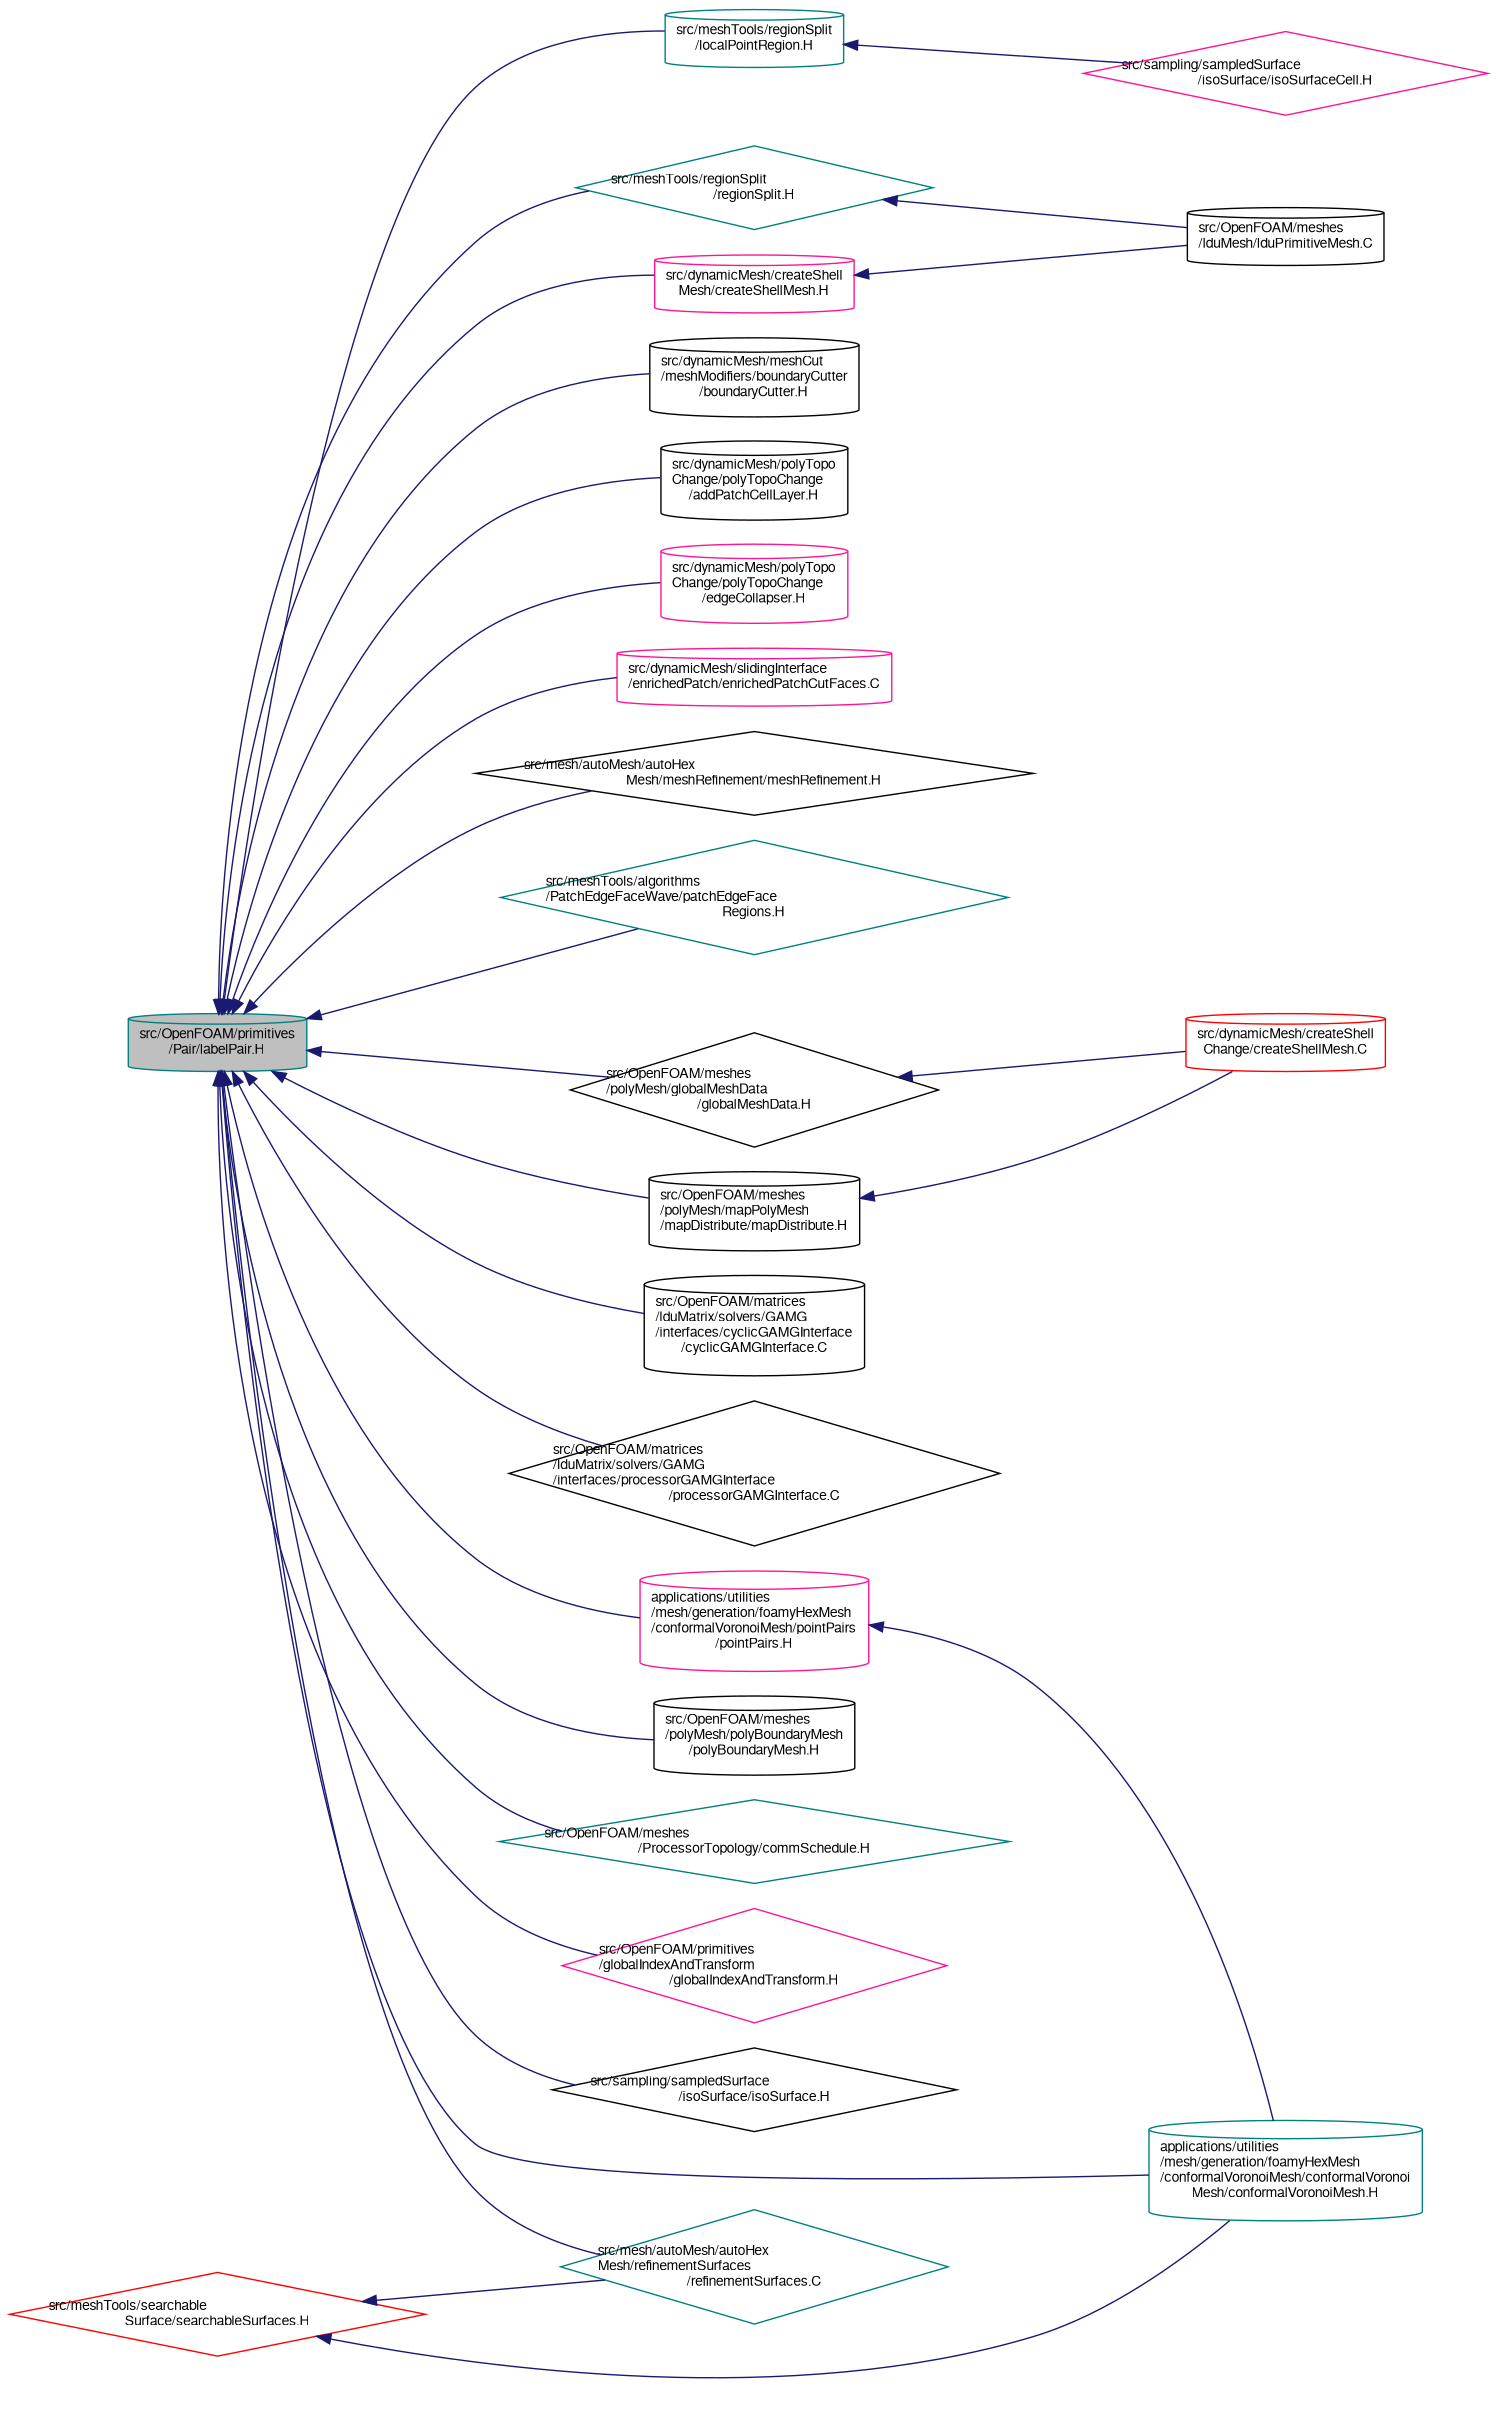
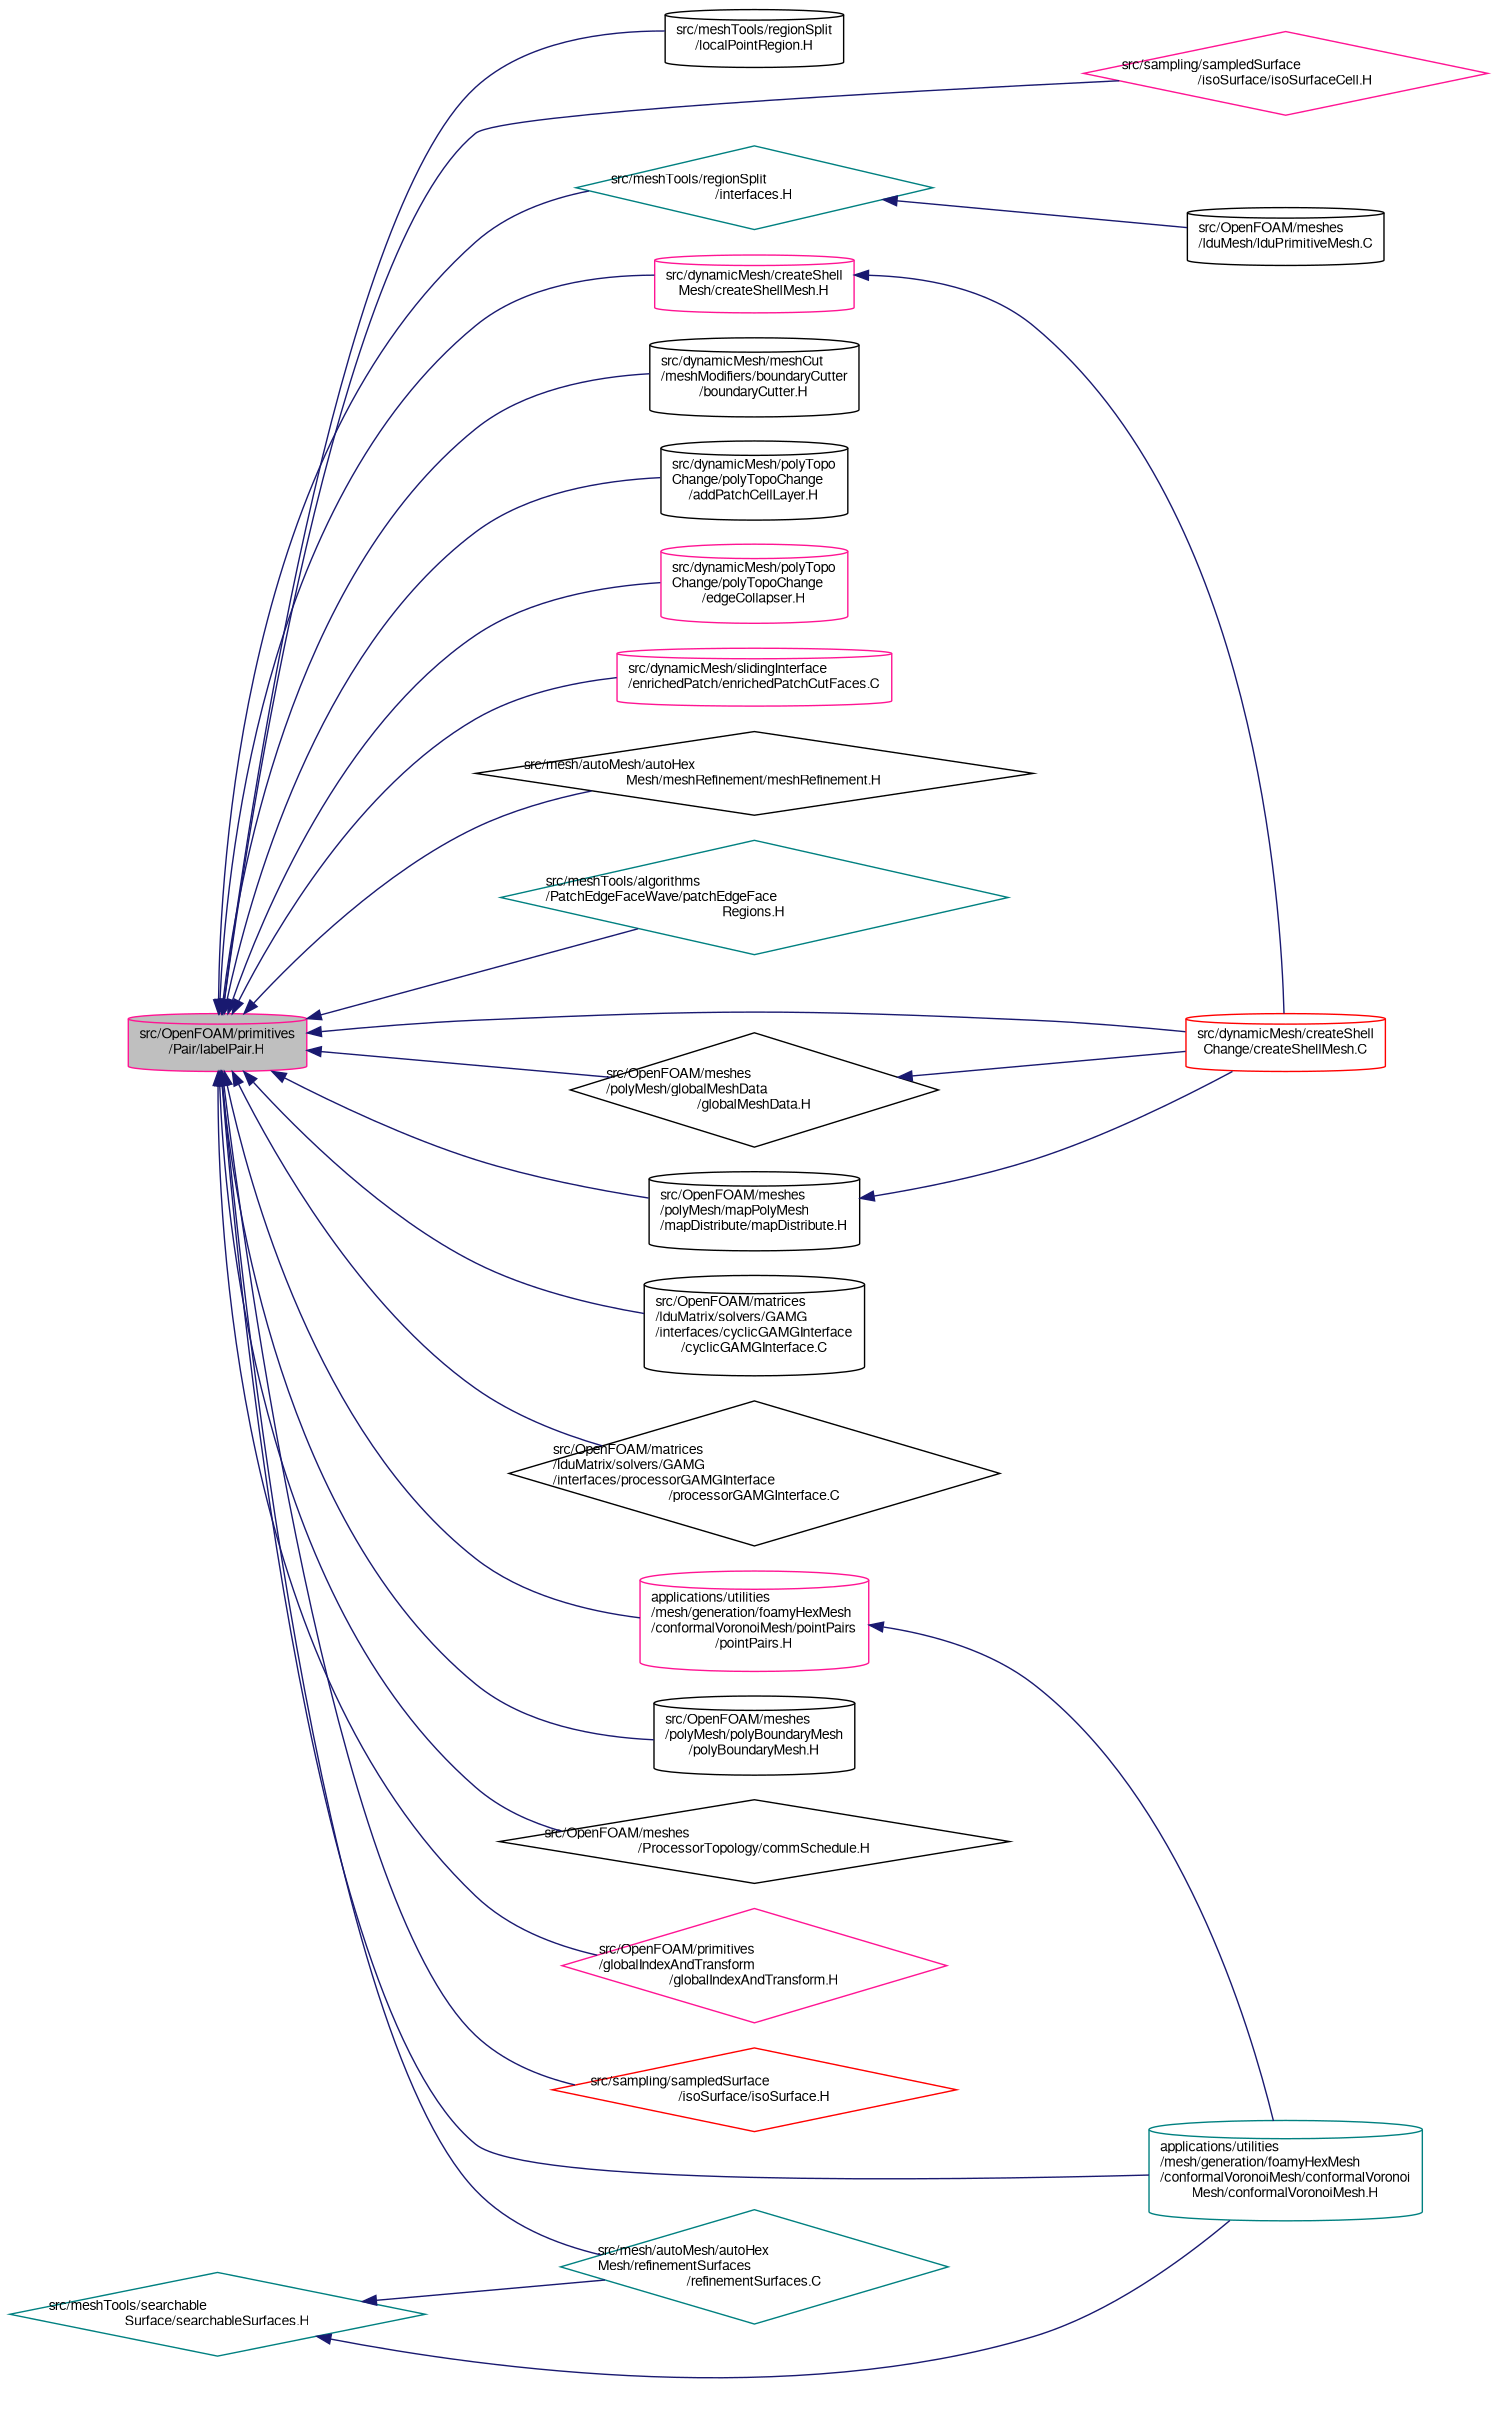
node "src/meshTools/regionSplit /localPointRegion.H": color teal -> black
edge "src/sampling/sampledSurface /isoSurface/isoSurfaceCell.H" -> "src/meshTools/regionSplit /localPointRegion.H": now "src/sampling/sampledSurface /isoSurface/isoSurfaceCell.H" -> "src/OpenFOAM/primitives /Pair/labelPair.H"
node "src/meshTools/regionSplit /regionSplit.H": label "src/meshTools/regionSplit /regionSplit.H" -> "src/meshTools/regionSplit /interfaces.H"
edge "src/OpenFOAM/meshes /lduMesh/lduPrimitiveMesh.C" -> "src/dynamicMesh/createShell Mesh/createShellMesh.H": now "src/dynamicMesh/createShell Change/createShellMesh.C" -> "src/dynamicMesh/createShell Mesh/createShellMesh.H"
edge "src/dynamicMesh/createShell Change/createShellMesh.C" -> "src/OpenFOAM/primitives /Pair/labelPair.H": added
node "src/OpenFOAM/primitives /Pair/labelPair.H": color teal -> deeppink
node "src/OpenFOAM/meshes /ProcessorTopology/commSchedule.H": color teal -> black
node "src/sampling/sampledSurface /isoSurface/isoSurface.H": color black -> red
node "src/meshTools/searchable Surface/searchableSurfaces.H": color red -> teal
